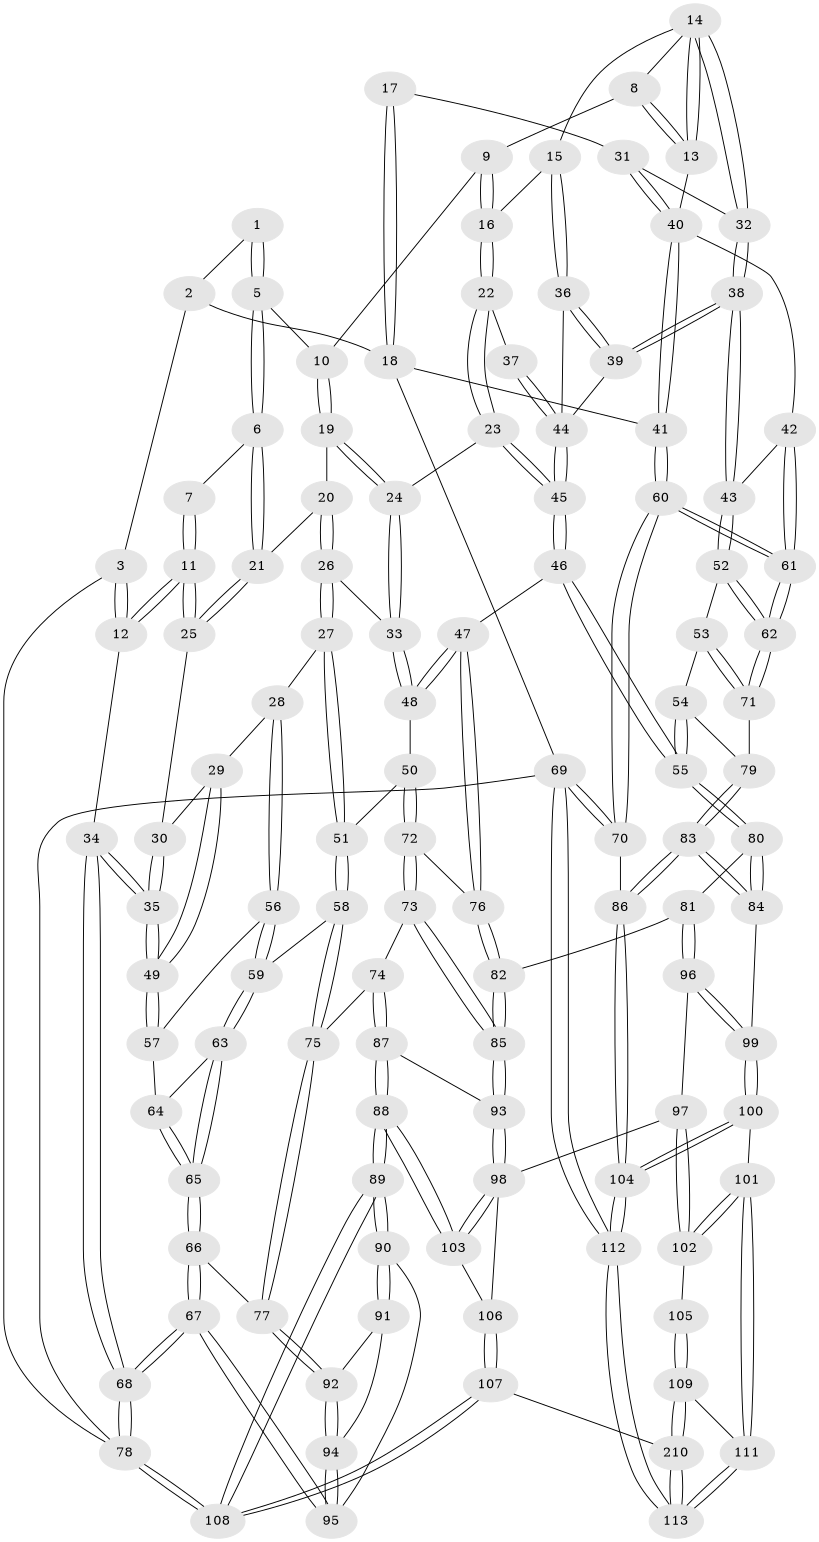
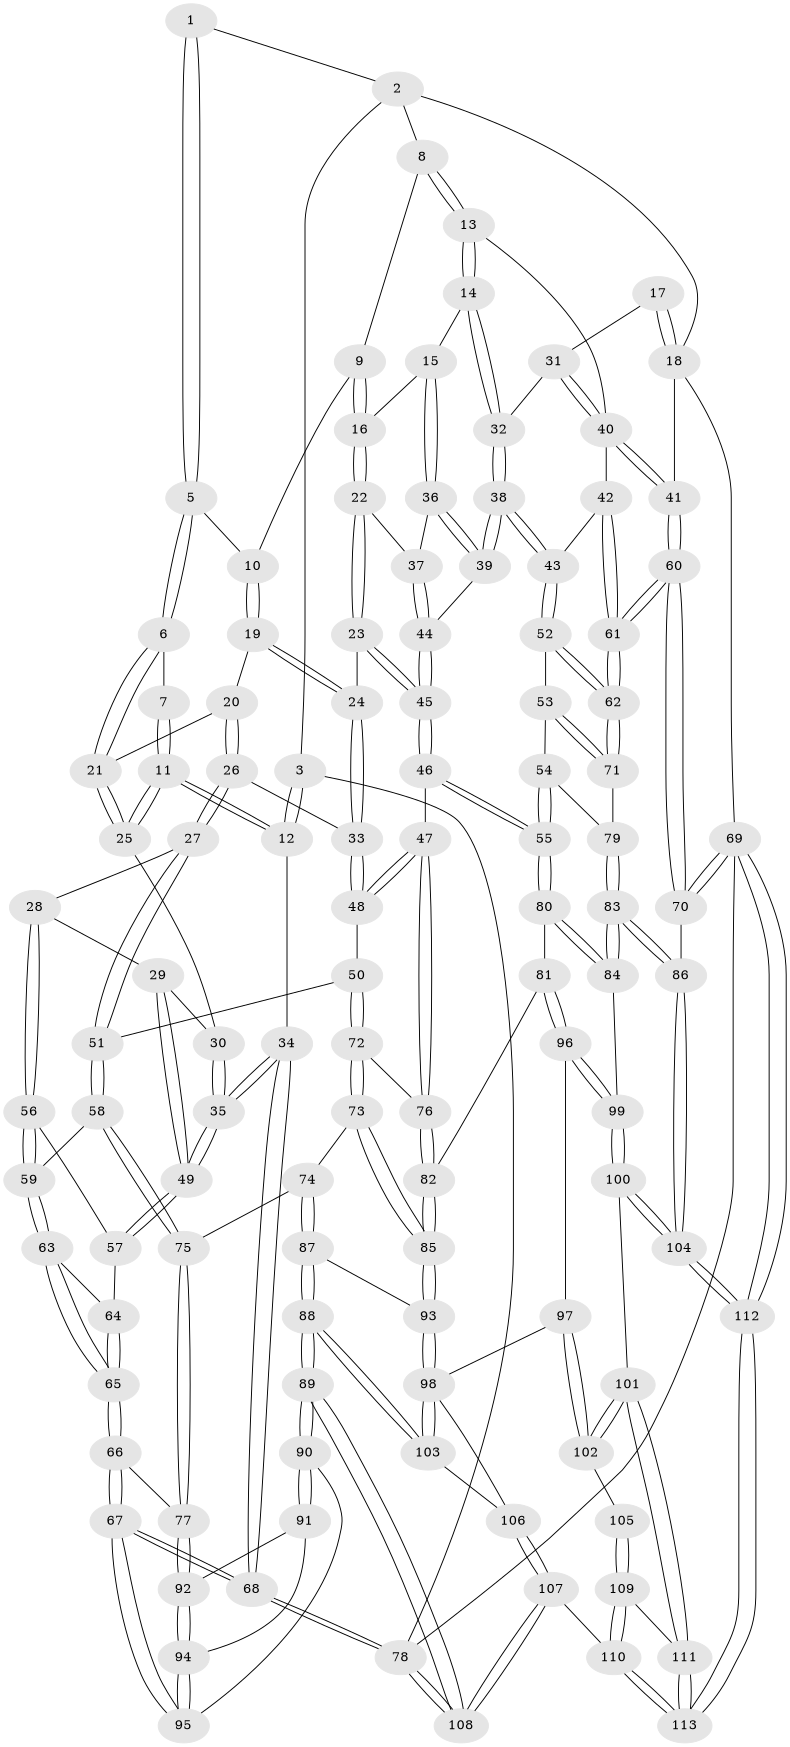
edge "14" -- "8": now "2" -- "8"
edge "36" -- "44": now "36" -- "37"
node "210": label "210" -> "110"
